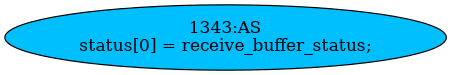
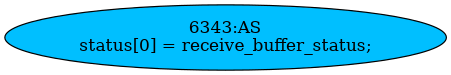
node "1343:AS status[0] = receive_buffer_status;": label "1343:AS status[0] = receive_buffer_status;" -> "6343:AS status[0] = receive_buffer_status;"
